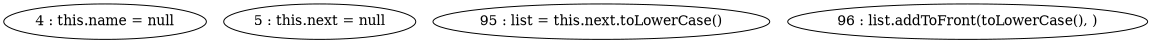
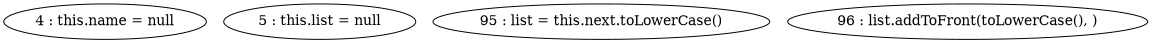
node "5 : this.next = null": label "5 : this.next = null" -> "5 : this.list = null"
